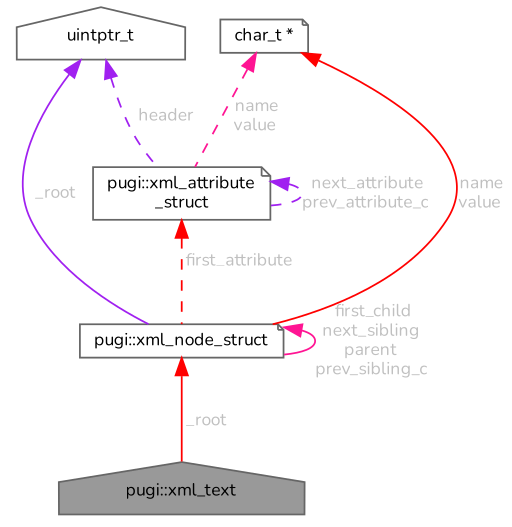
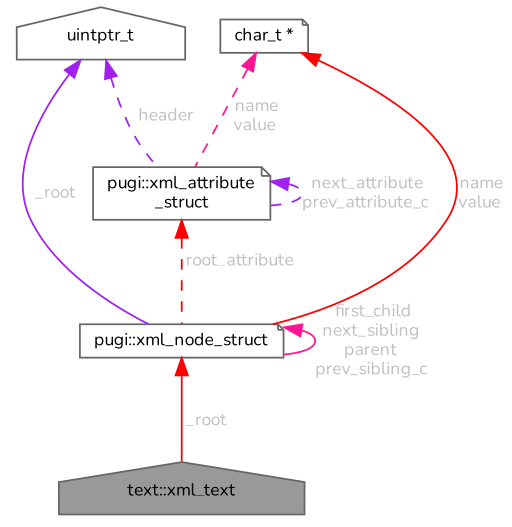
edge "pugi::xml_node_struct" -> "pugi::xml_attribute _struct": label " first_attribute" -> " root_attribute"
node "pugi::xml_text": label "pugi::xml_text" -> "text::xml_text"
